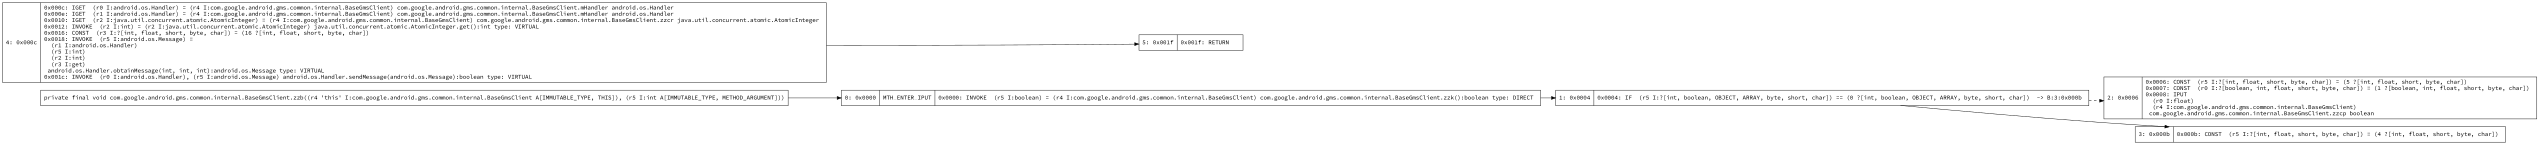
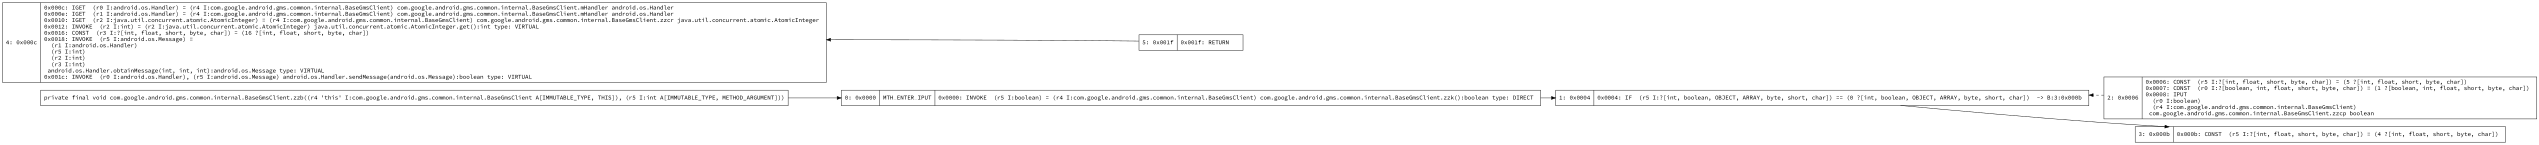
edge "4: 0x000c" -> "5: 0x001f": reversed
node "4: 0x000c": text "(r3 I:get)" -> "(r3 I:int)"
edge "1: 0x0004" -> "2: 0x0006": reversed
node "2: 0x0006": text "(r0 I:float)" -> "(r0 I:boolean)"
